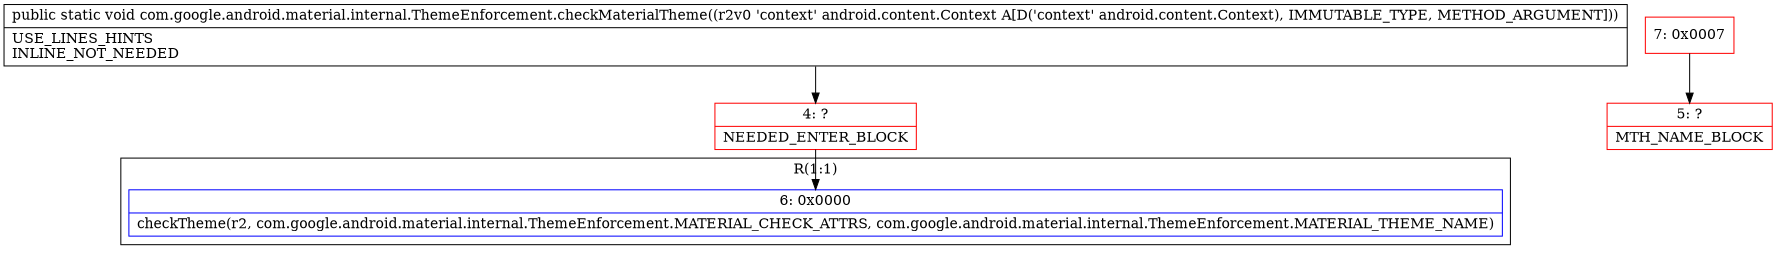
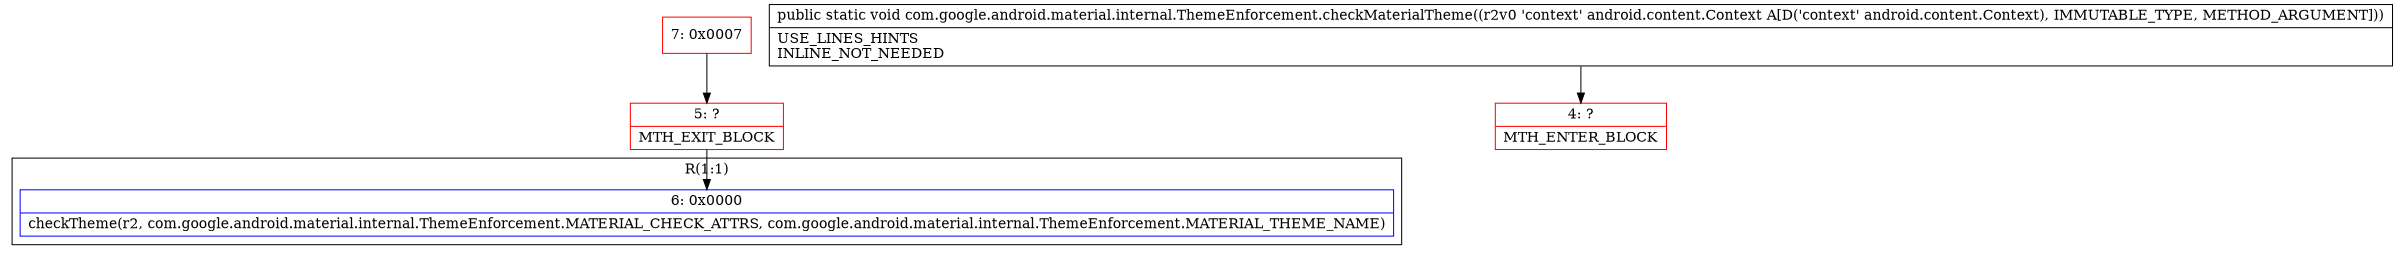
node "4: ?": text "NEEDED_ENTER_BLOCK" -> "MTH_ENTER_BLOCK"
node "5: ?": text "MTH_NAME_BLOCK" -> "MTH_EXIT_BLOCK"
edge "4: ?" -> "6: 0x0000": now "5: ?" -> "6: 0x0000"
